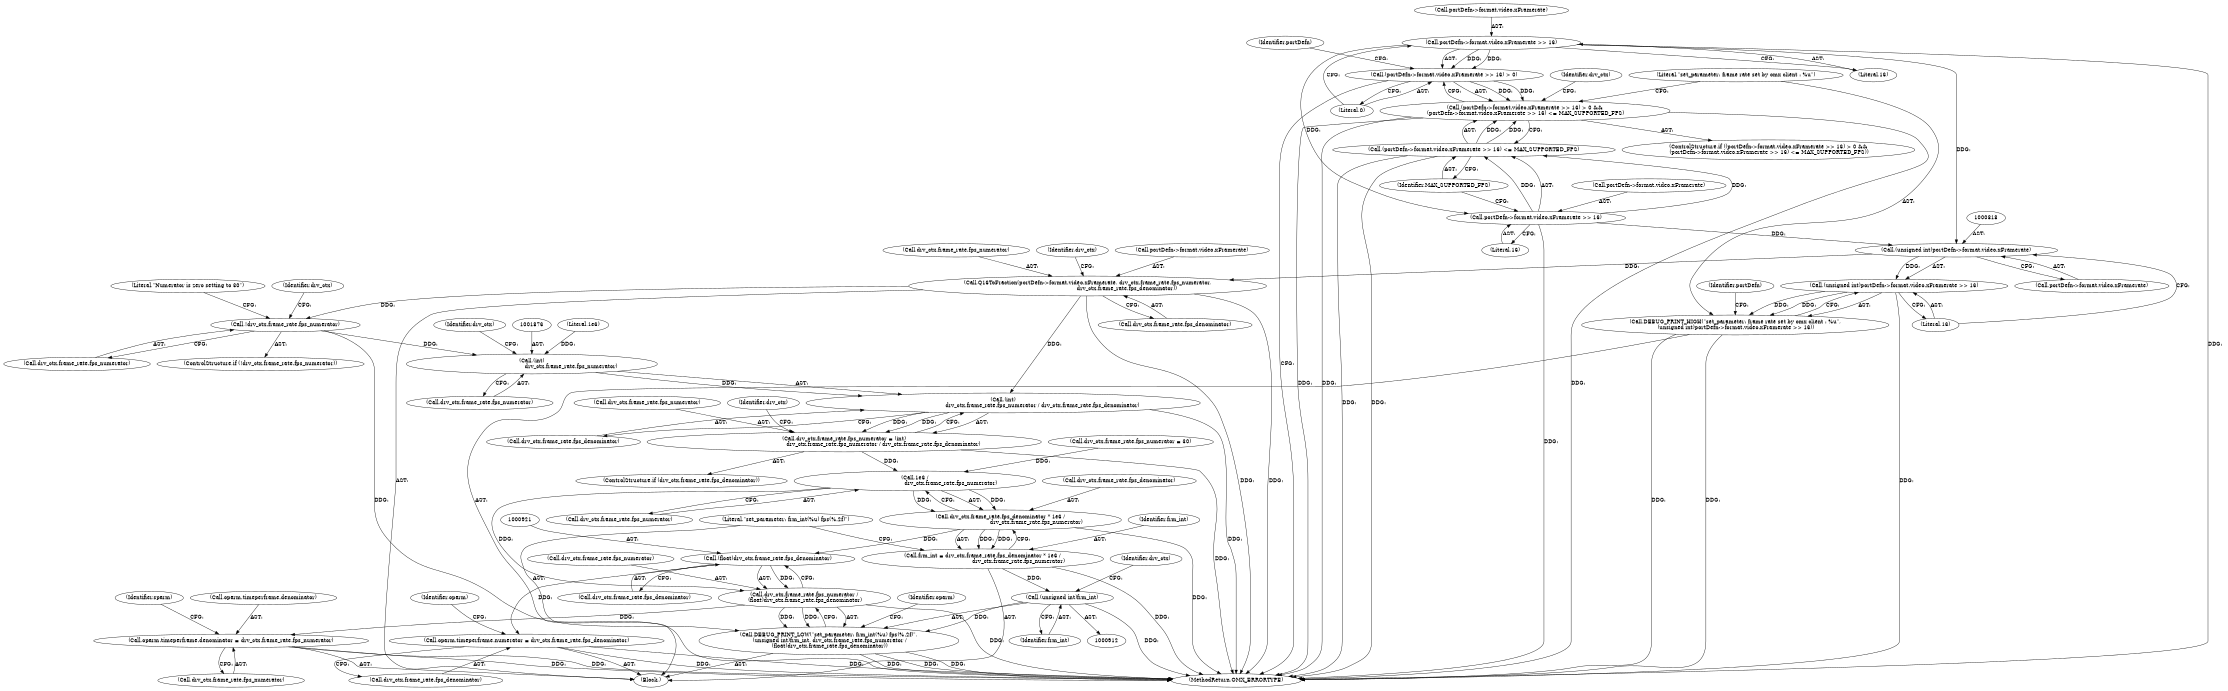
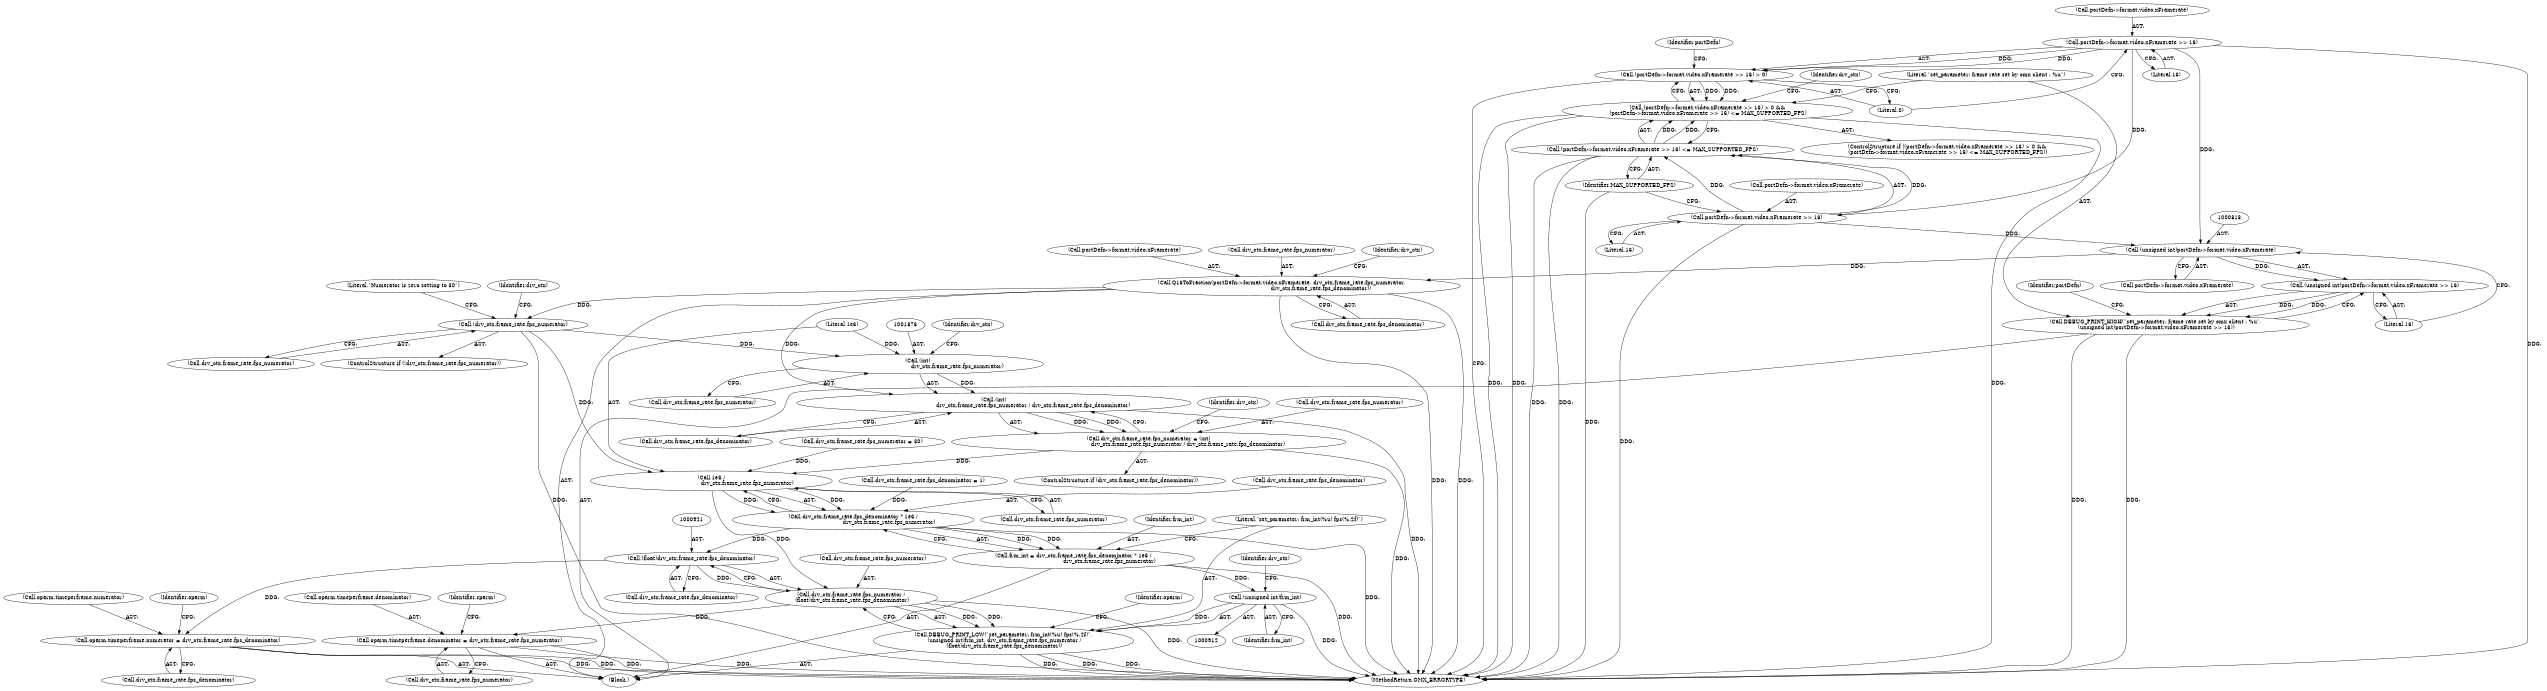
edge "(Literal,1e6)" -> "(Call,1e6 / drv_ctx.frame_rate.fps_numerator)": added, label "AST:"
edge "(Call,!drv_ctx.frame_rate.fps_numerator)" -> "(Call,1e6 / drv_ctx.frame_rate.fps_numerator)": added, label "DDG:"
node "(Call,drv_ctx.frame_rate.fps_denominator = 1)": added
node "(Call,oparm.timeperframe.numerator)": added
edge "(Call,(unsigned int)portDefn->format.video.xFramerate >> 16)" -> "(MethodReturn,OMX_ERRORTYPE)": now "(Identifier,MAX_SUPPORTED_FPS)" -> "(MethodReturn,OMX_ERRORTYPE)"
